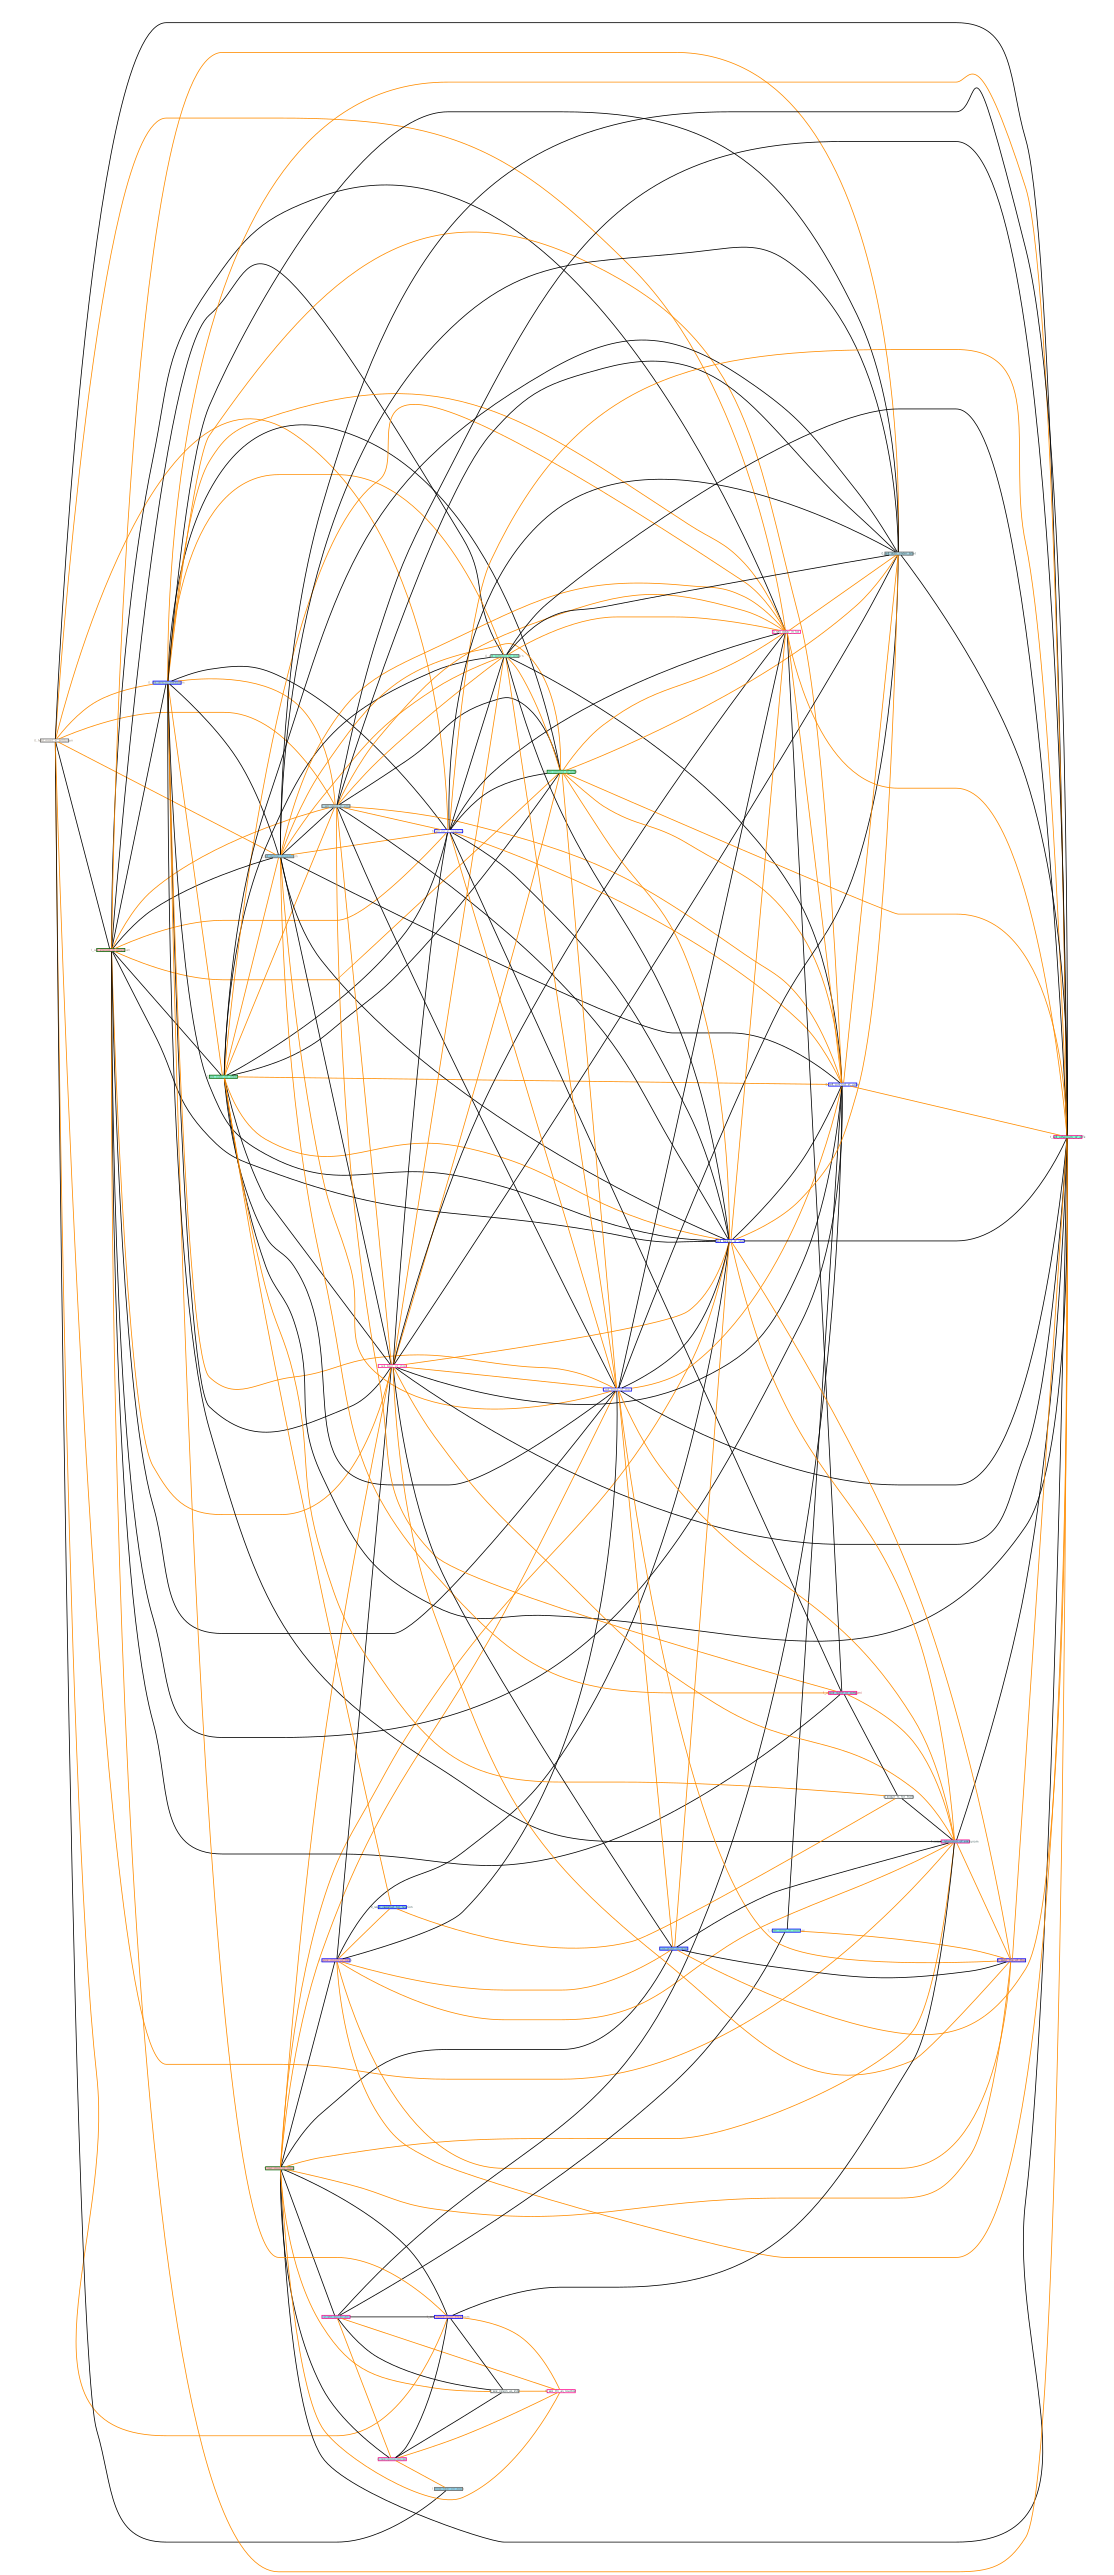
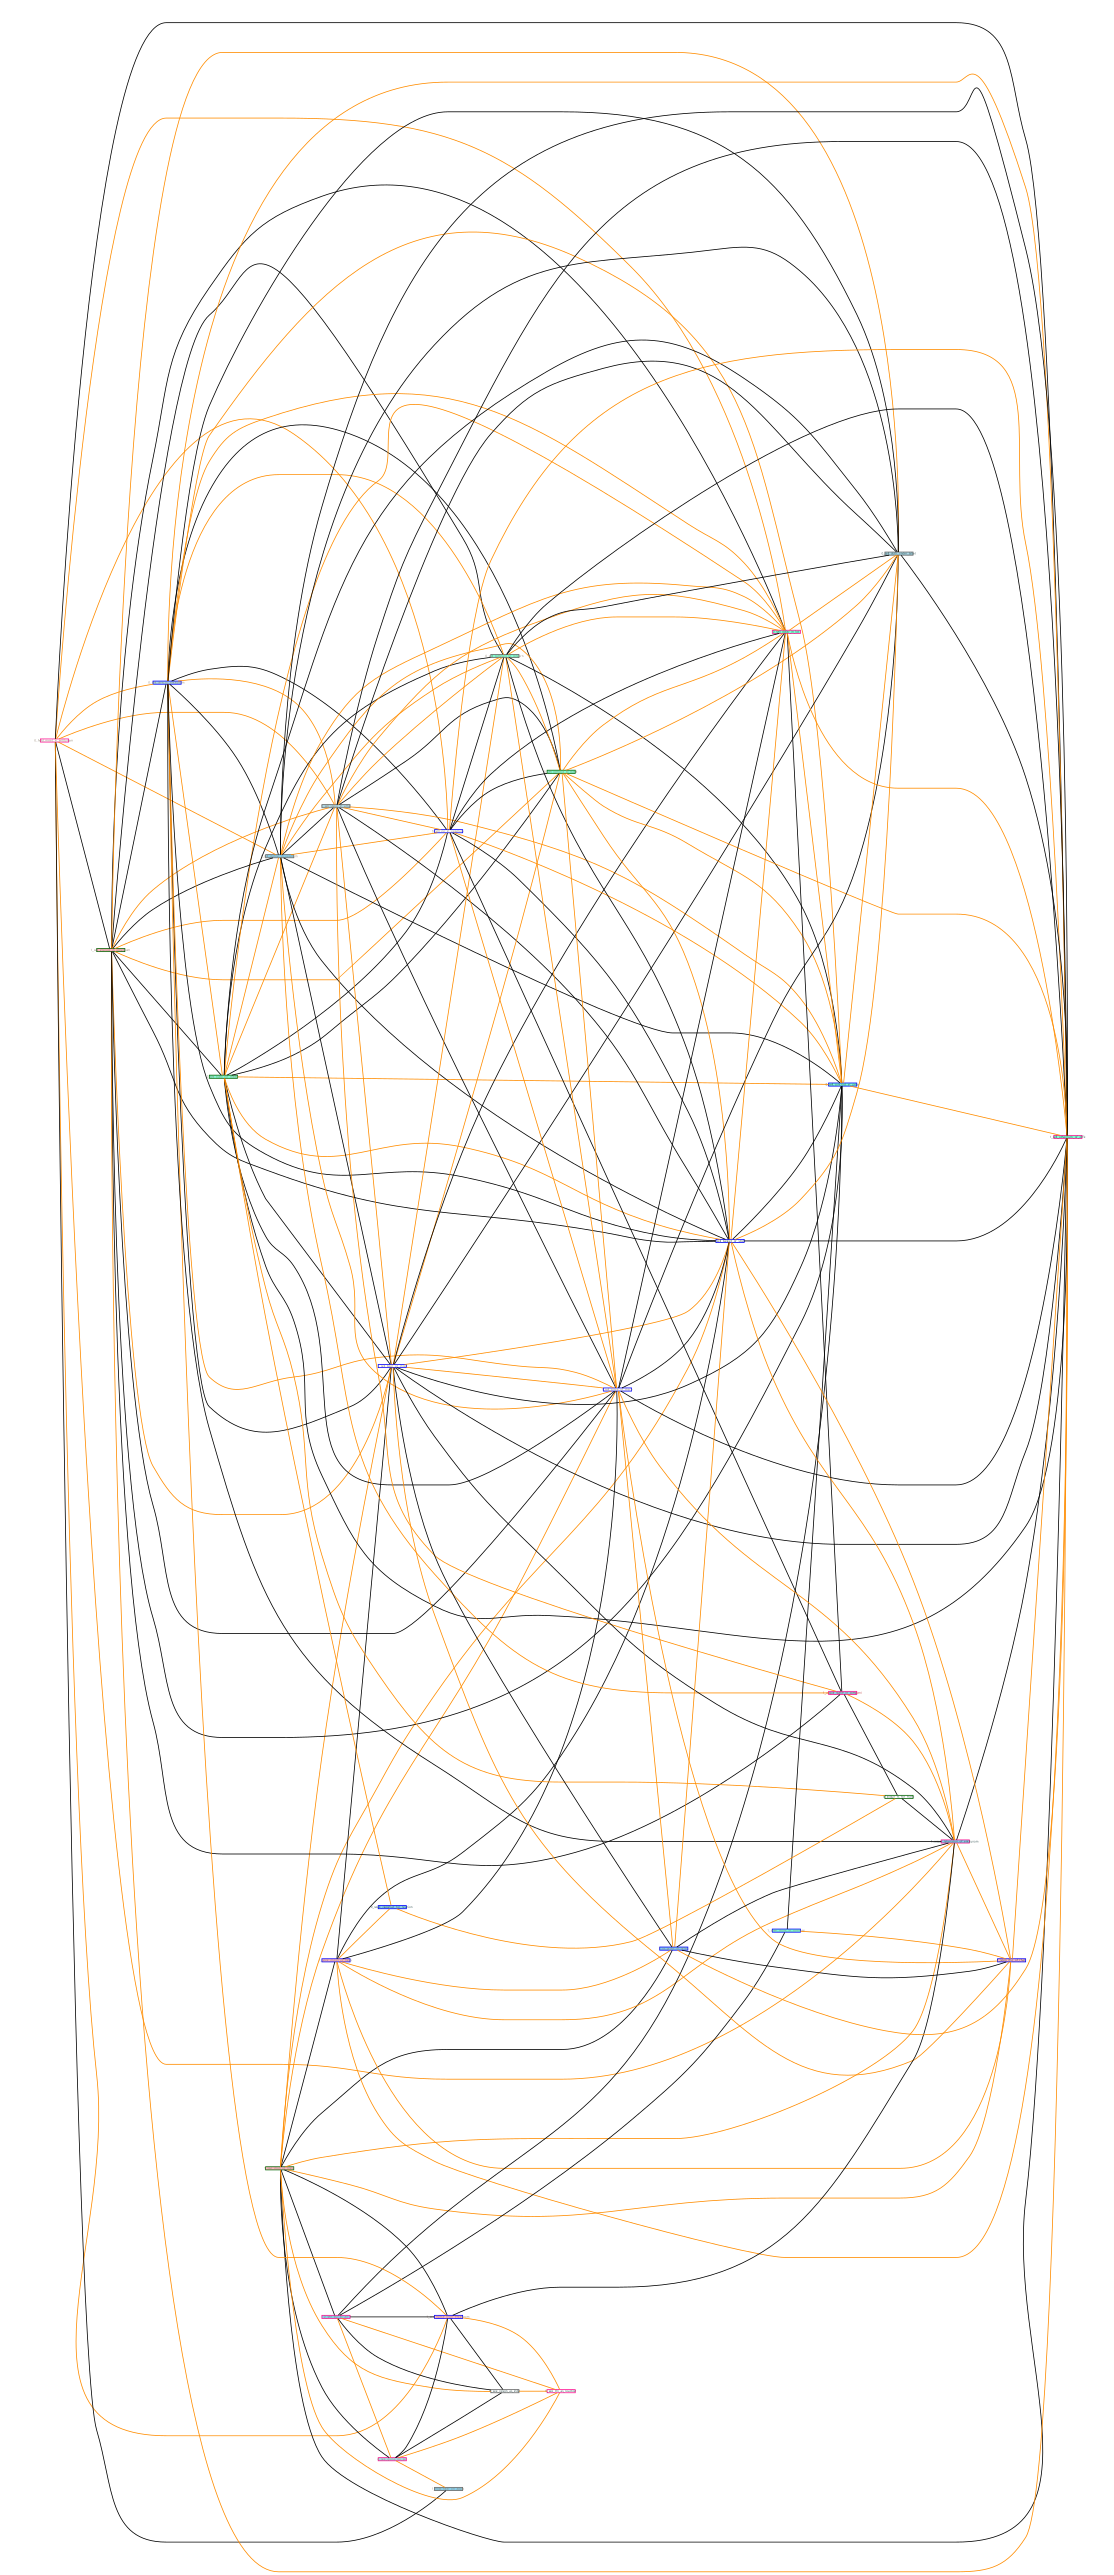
edge "0_sell_cloth_under_label" -- "0_sell_car_in_yearnum": removed
node "0_sell_dollar_in_lot": fillcolor white -> aquamarine
node "0_hold_meet_in_entitynam": color gray40 -> deeppink
node "0_sell_contract_at_price": fillcolor white -> aquamarine
edge "0_sell_car_in_yearnum" -- "1_sell_beer_of_choic": removed
edge "0_sell_contract_at_price" -- "1_sell_some_of_share": removed
node "1_sell_beer_of_choic": color deeppink -> blue
edge "1_sell_beer_of_choic" -- "1_acquir_laboratori_of_entitynam": color darkorange -> black
node "0_acquir_%_for_franc": color gray40 -> darkgreen
node "3_seen_the_of_that": label "3_seen_the_of_that" -> "1_seen_the_of_that"
